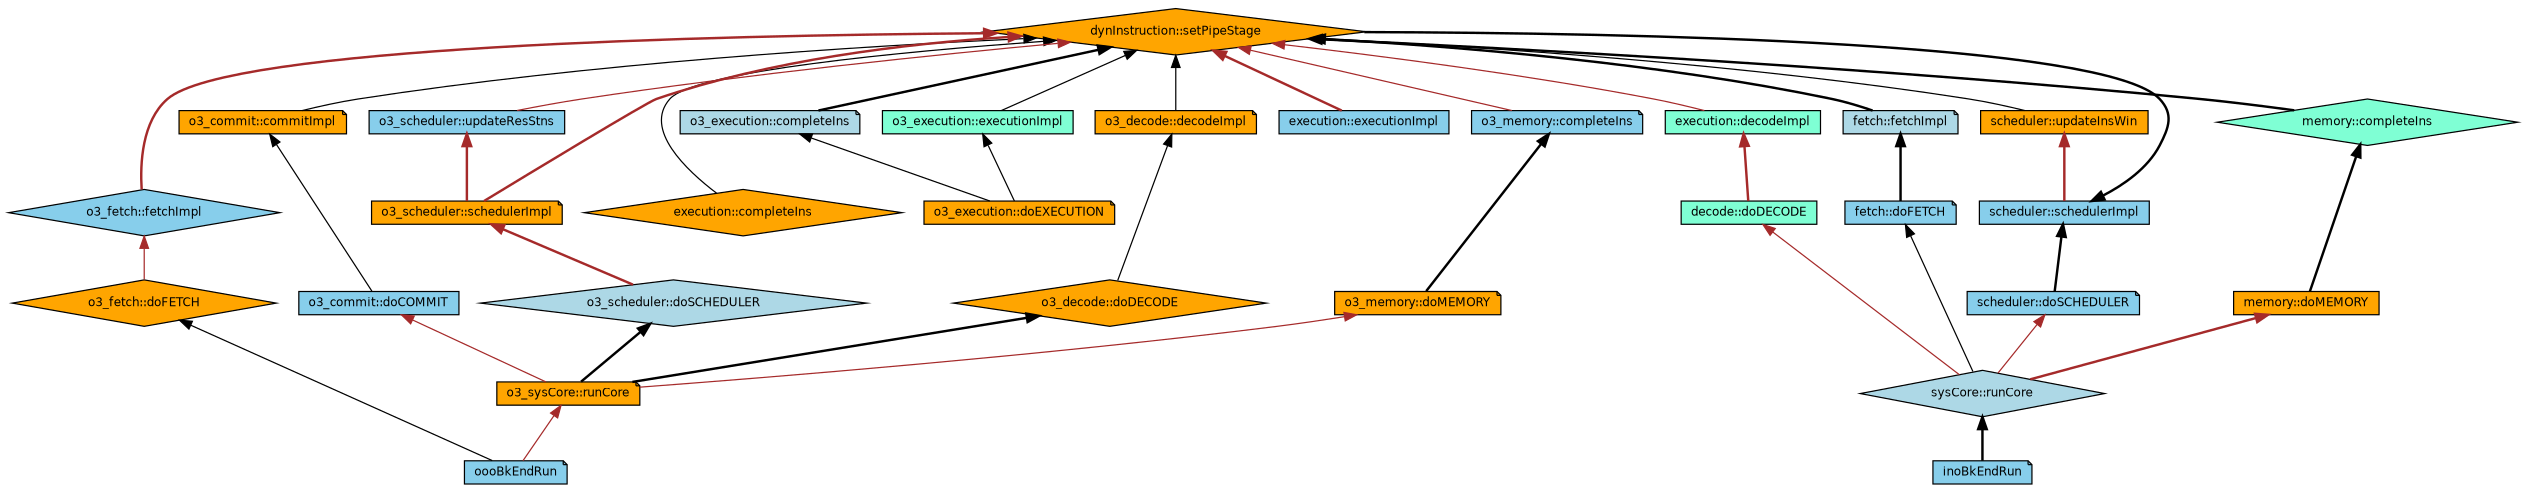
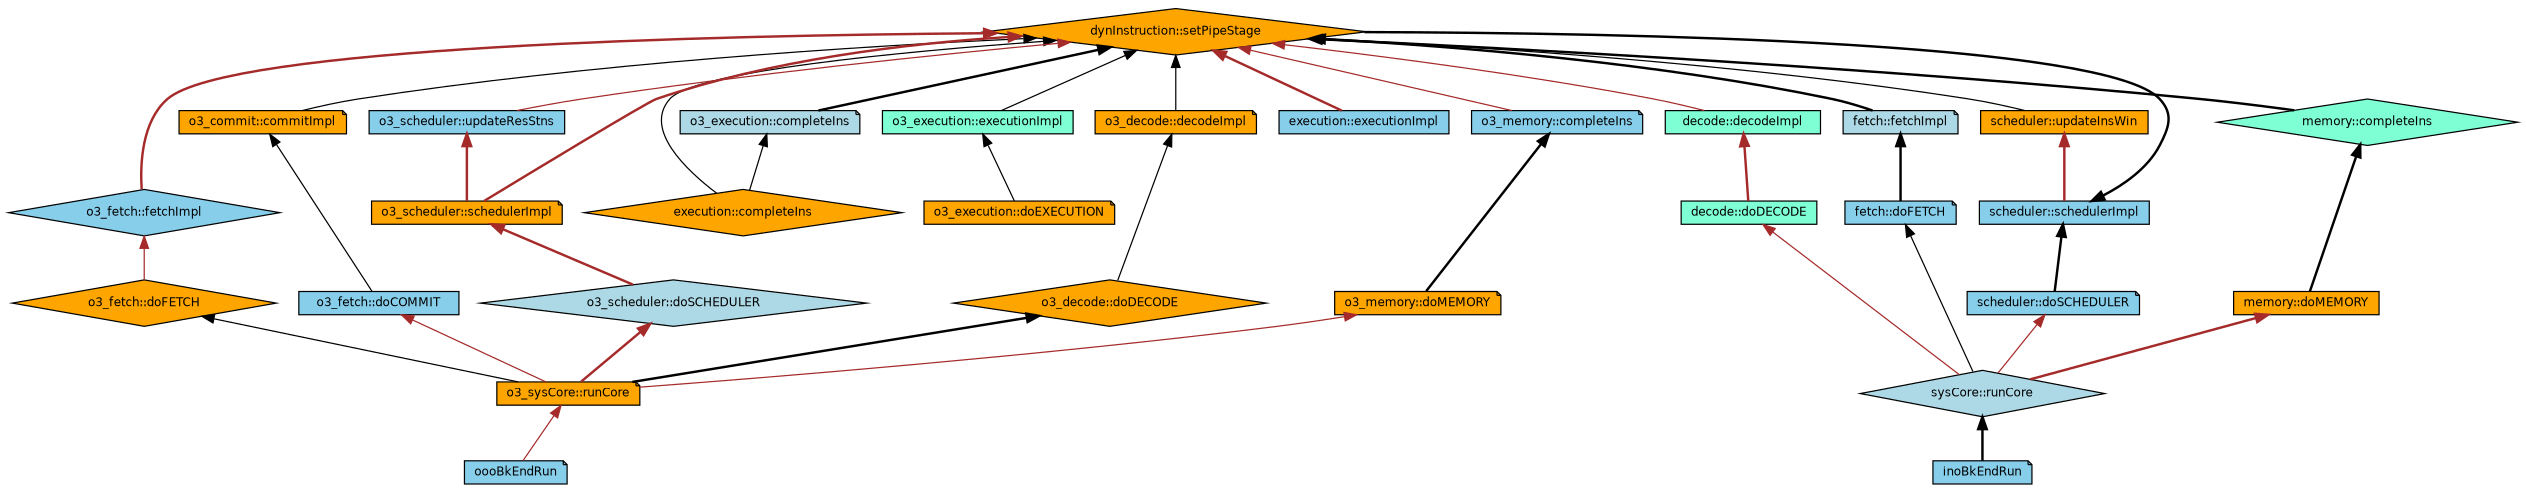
node "execution::decodeImpl": label "execution::decodeImpl" -> "decode::decodeImpl"
edge "o3_execution::doEXECUTION" -> "o3_execution::completeIns": now "execution::completeIns" -> "o3_execution::completeIns"
node "o3_commit::doCOMMIT": label "o3_commit::doCOMMIT" -> "o3_fetch::doCOMMIT"
edge "o3_sysCore::runCore" -> "o3_scheduler::doSCHEDULER": color black -> brown
edge "oooBkEndRun" -> "o3_fetch::doFETCH": now "o3_sysCore::runCore" -> "o3_fetch::doFETCH"
